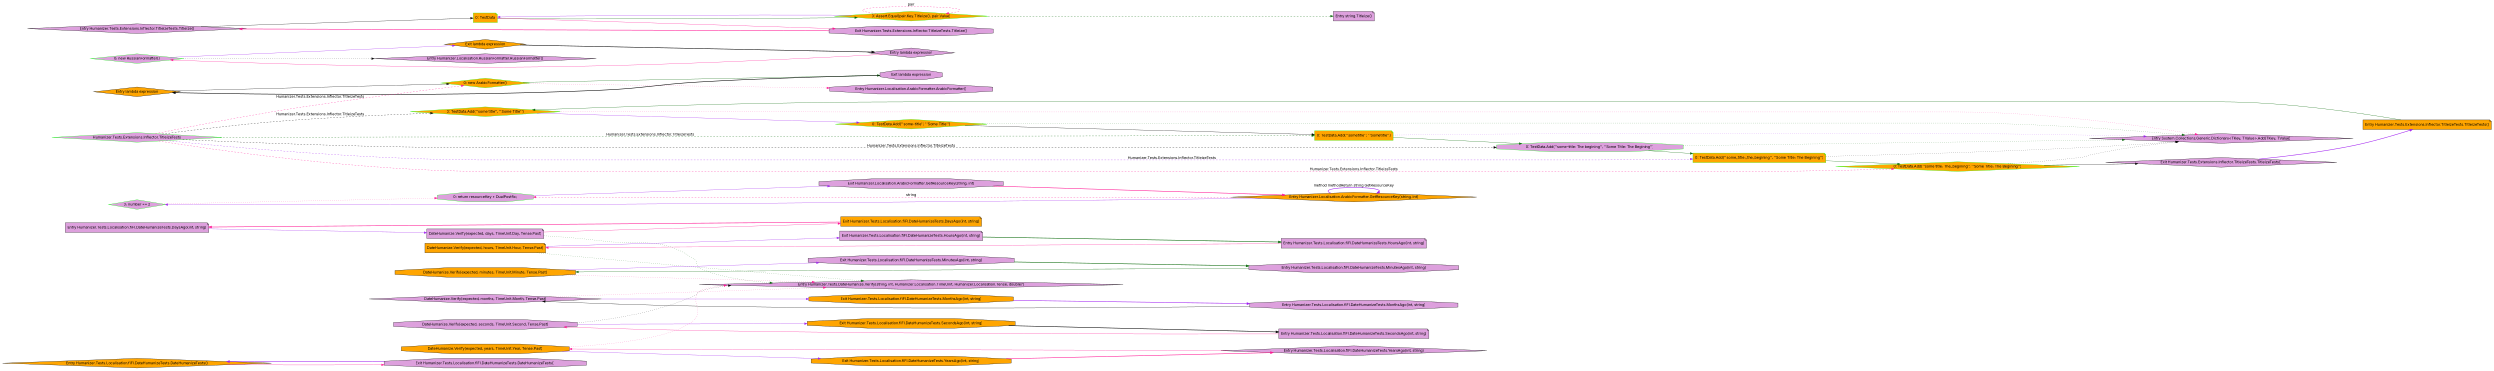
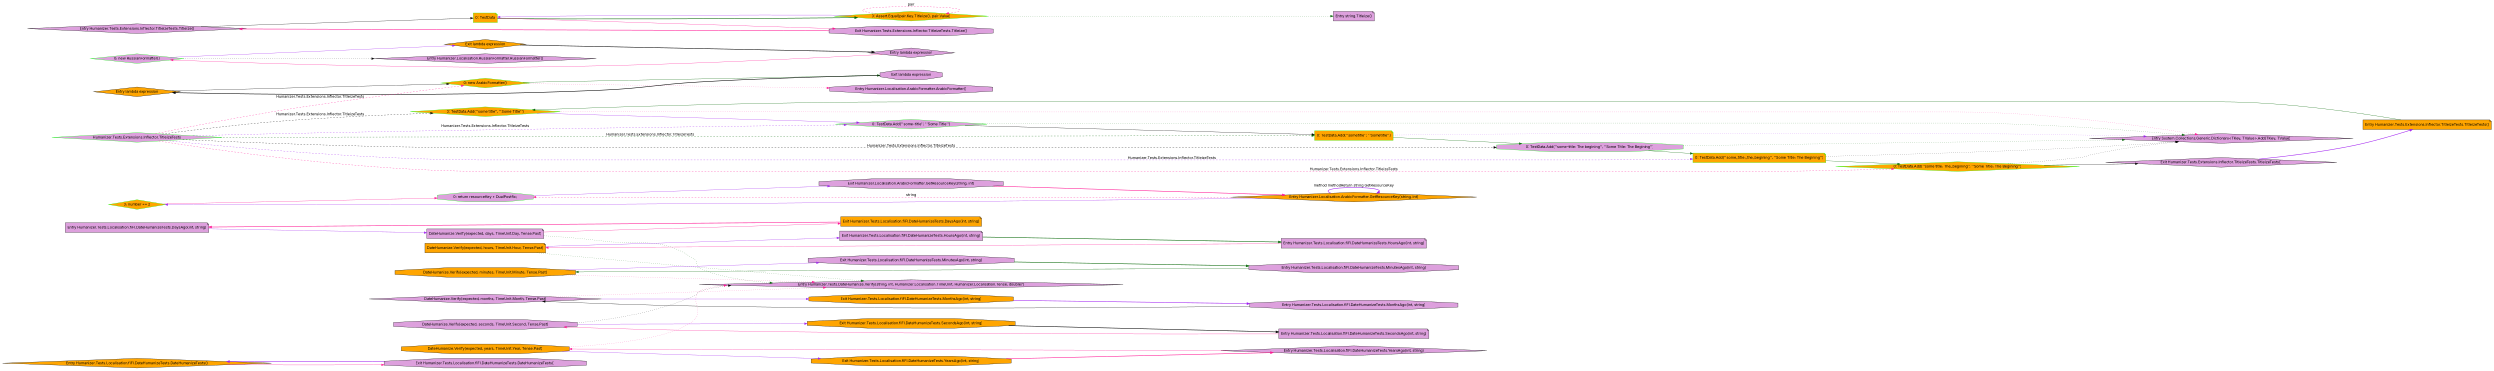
edge "0: Assert.Equal(pair.Key.Titleize(), pair.Value)" -> "Entry string.Titleize()": style dashed -> dotted
edge "0: TestData" -> "0: Assert.Equal(pair.Key.Titleize(), pair.Value)": style solid -> bold
node "0: TestData.Add(''some-title'', ''Some Title'')": fillcolor orange -> plum
edge "Humanizer.Tests.Extensions.Inflector.TitleizeTests" -> "0: TestData.Add(''some-title'', ''Some Title'')": added, label "Humanizer.Tests.Extensions.Inflector.TitleizeTests"
edge "0: number == 2" -> "0: return resourceKey + DualPostfix;": style dotted -> solid
node "0: number == 2": fillcolor plum -> orange
